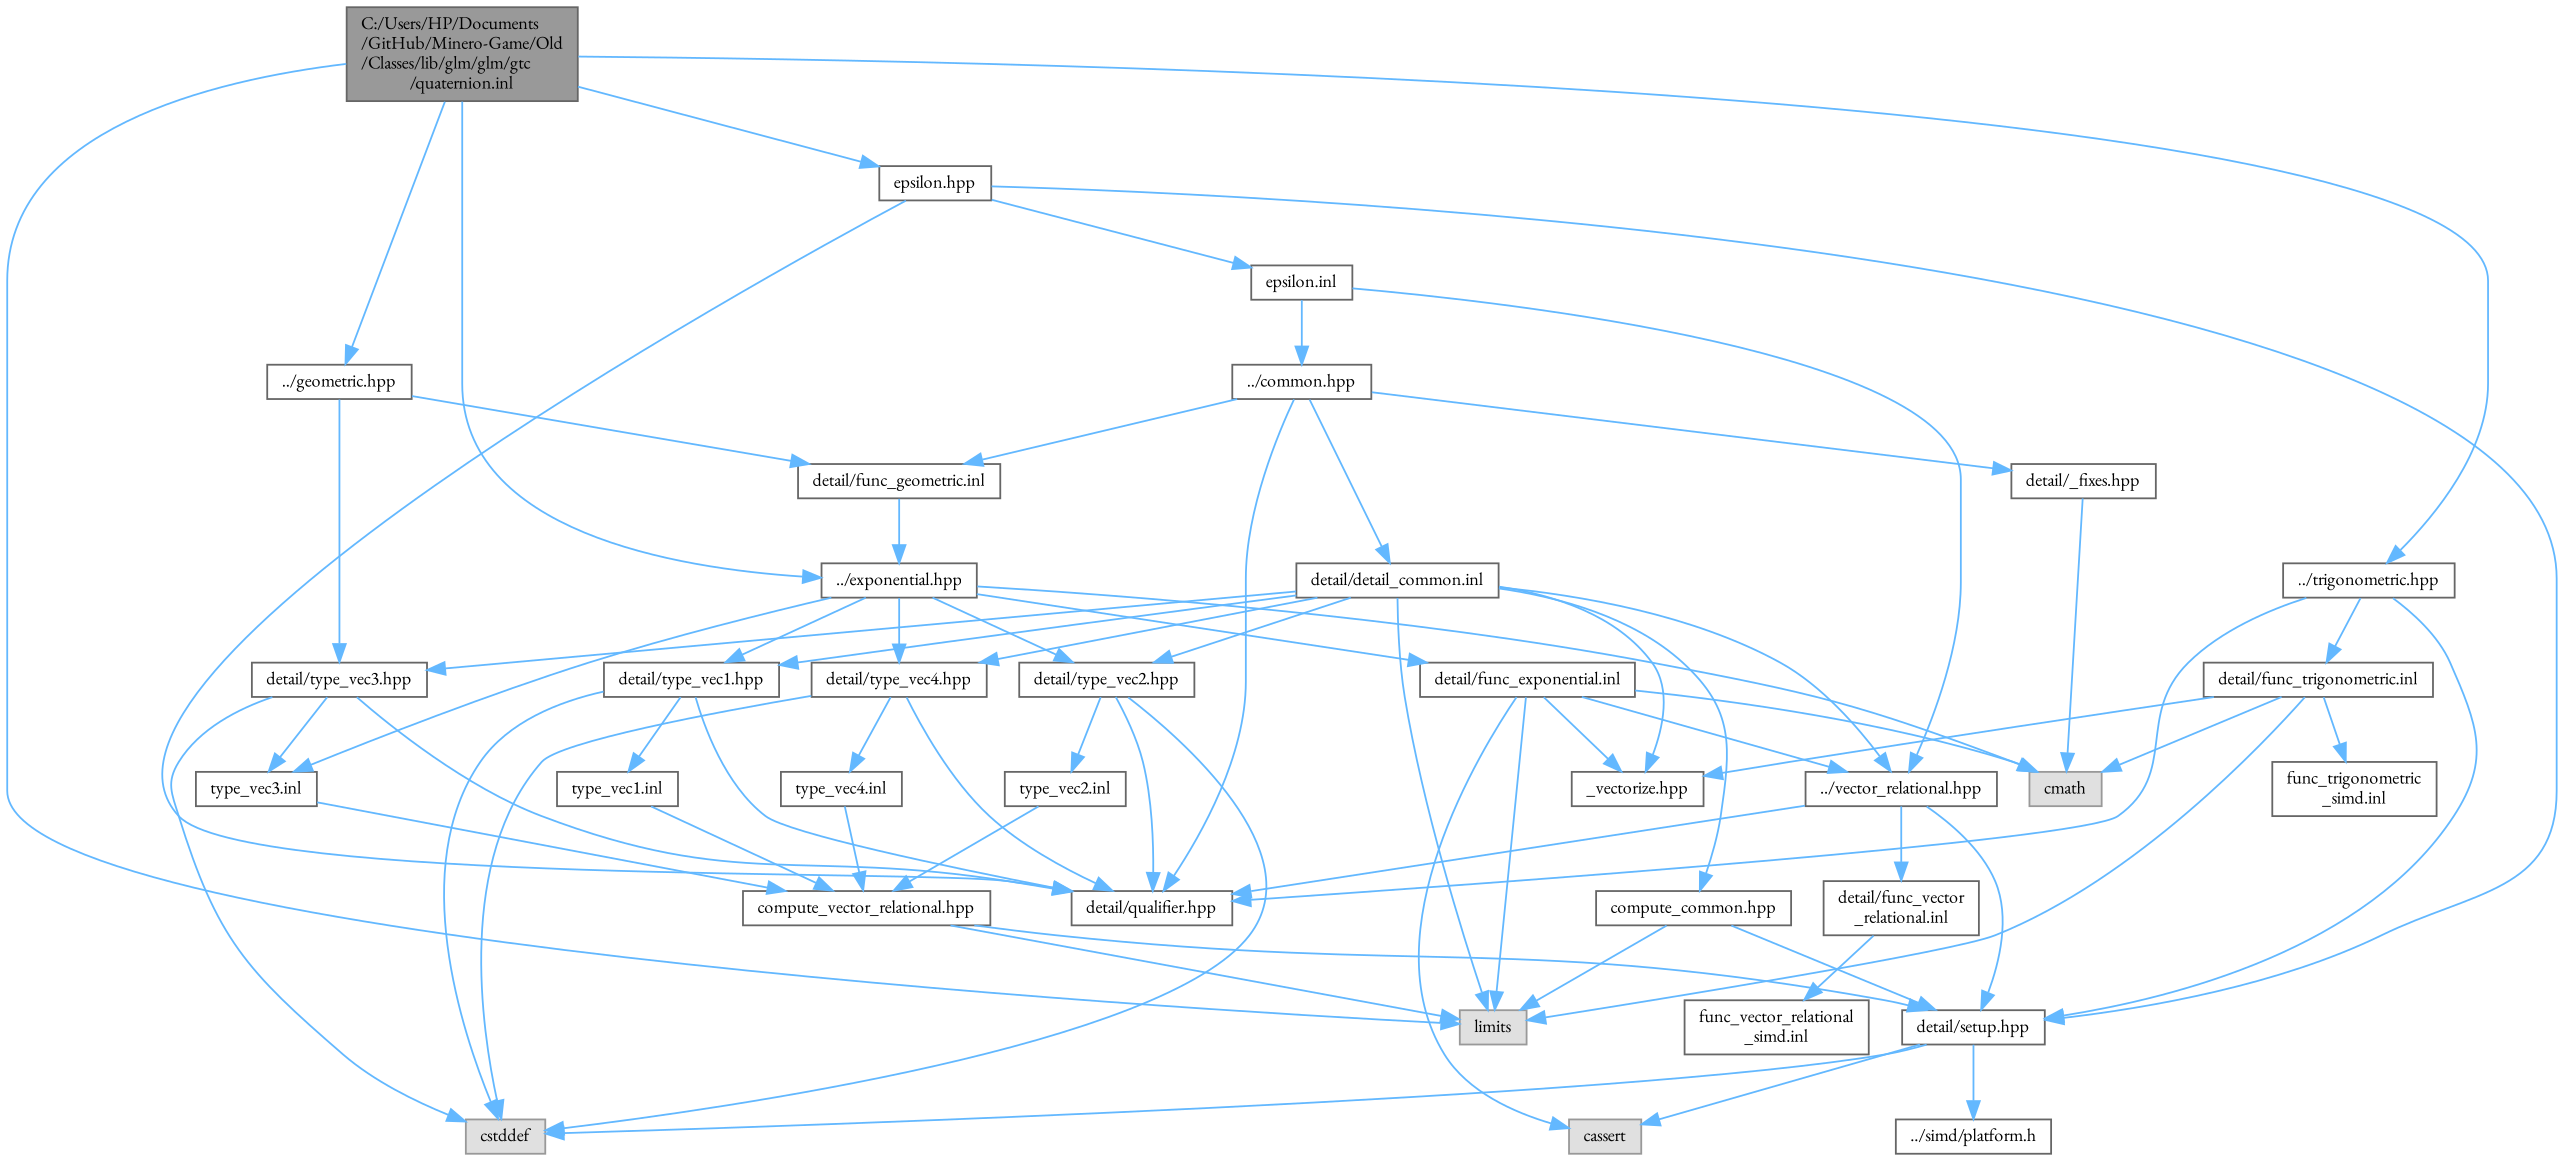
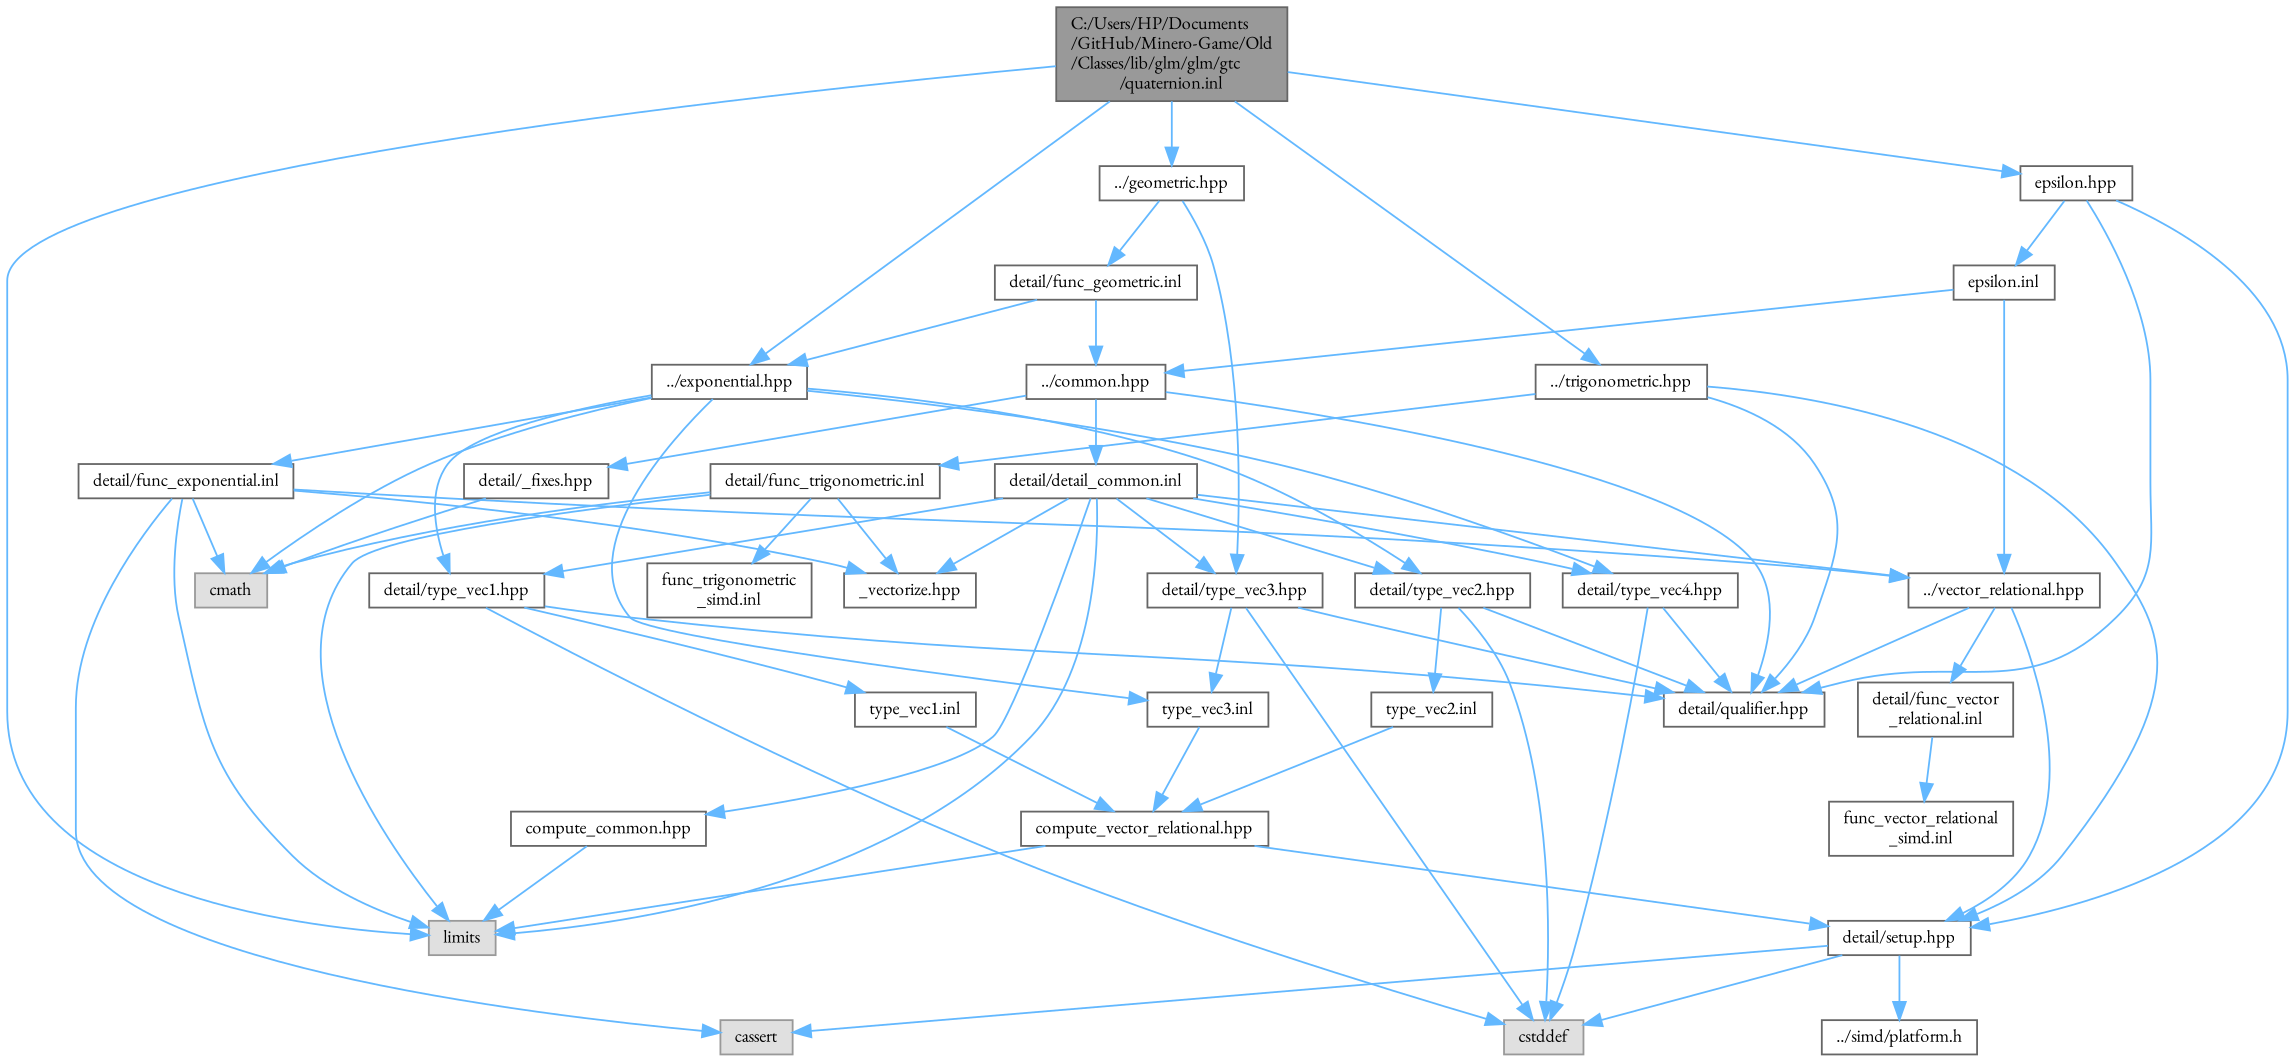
edge "../common.hpp" -> "detail/func_geometric.inl": reversed
node "type_vec4.inl": removed
edge "compute_common.hpp" -> "detail/setup.hpp": removed
